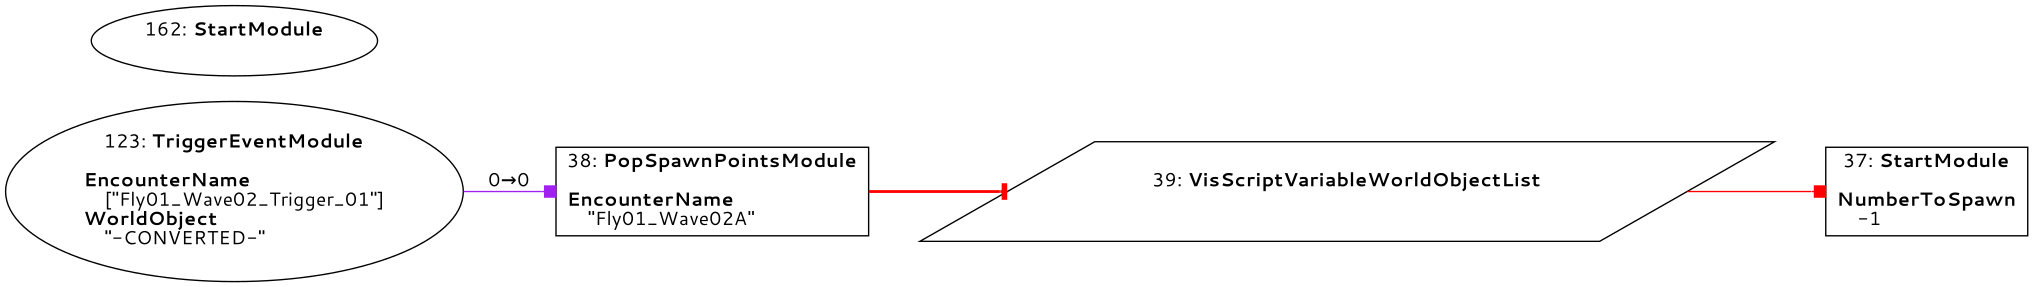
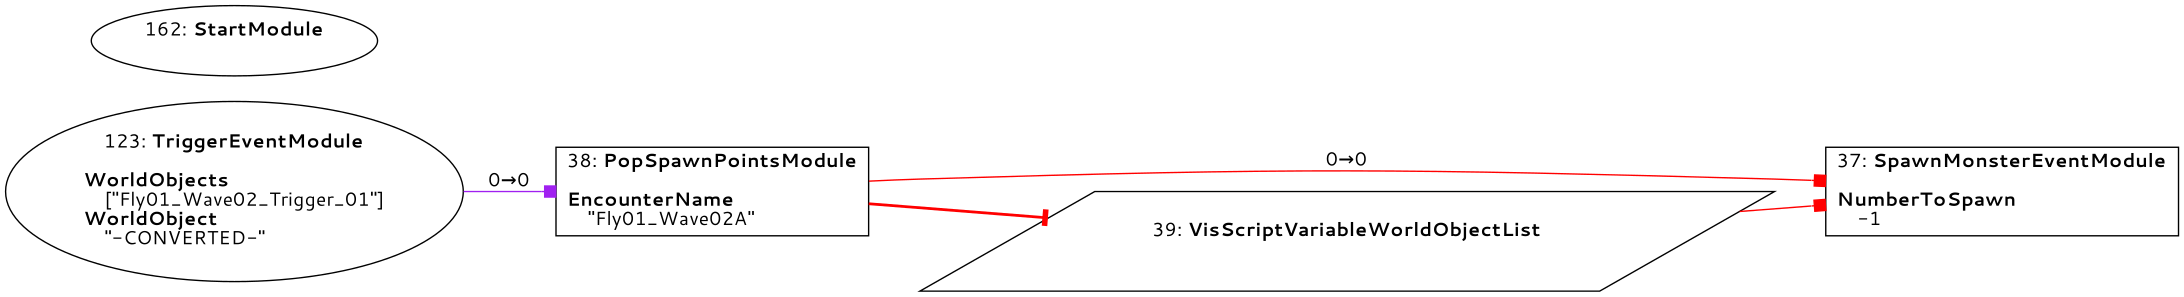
node "37:": text "StartModule" -> "SpawnMonsterEventModule"
edge "38:" -> "37:": added, label "0→0"
node "123:": text "EncounterName" -> "WorldObjects"
